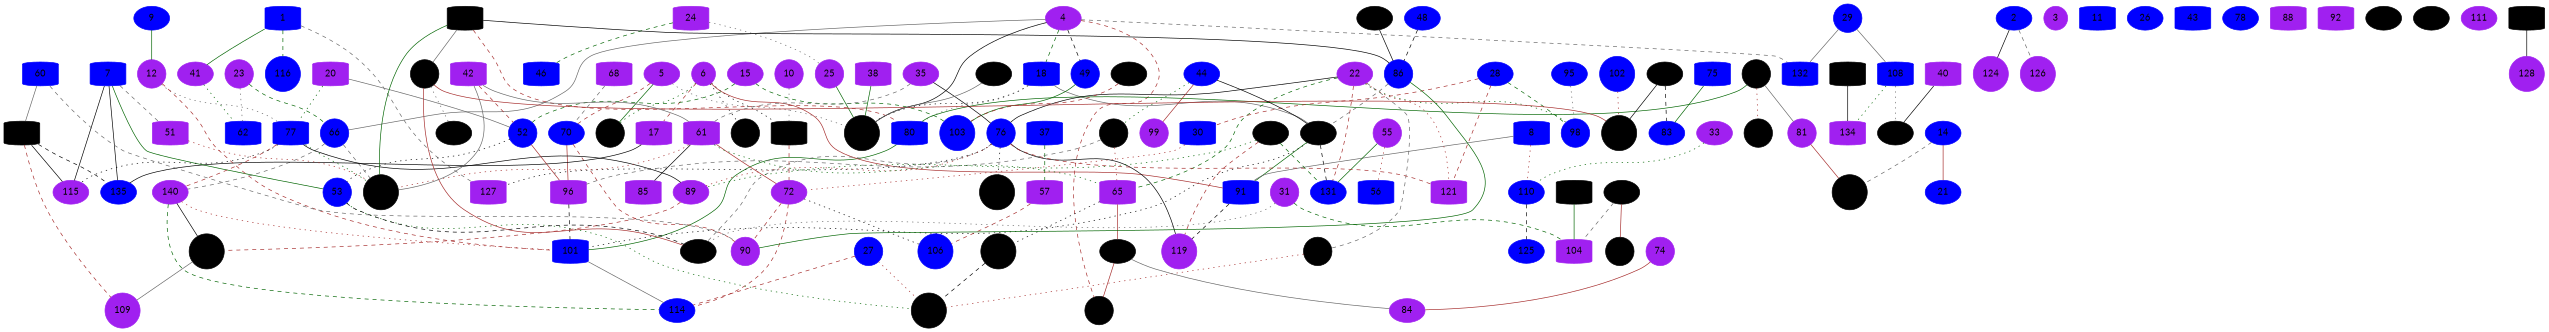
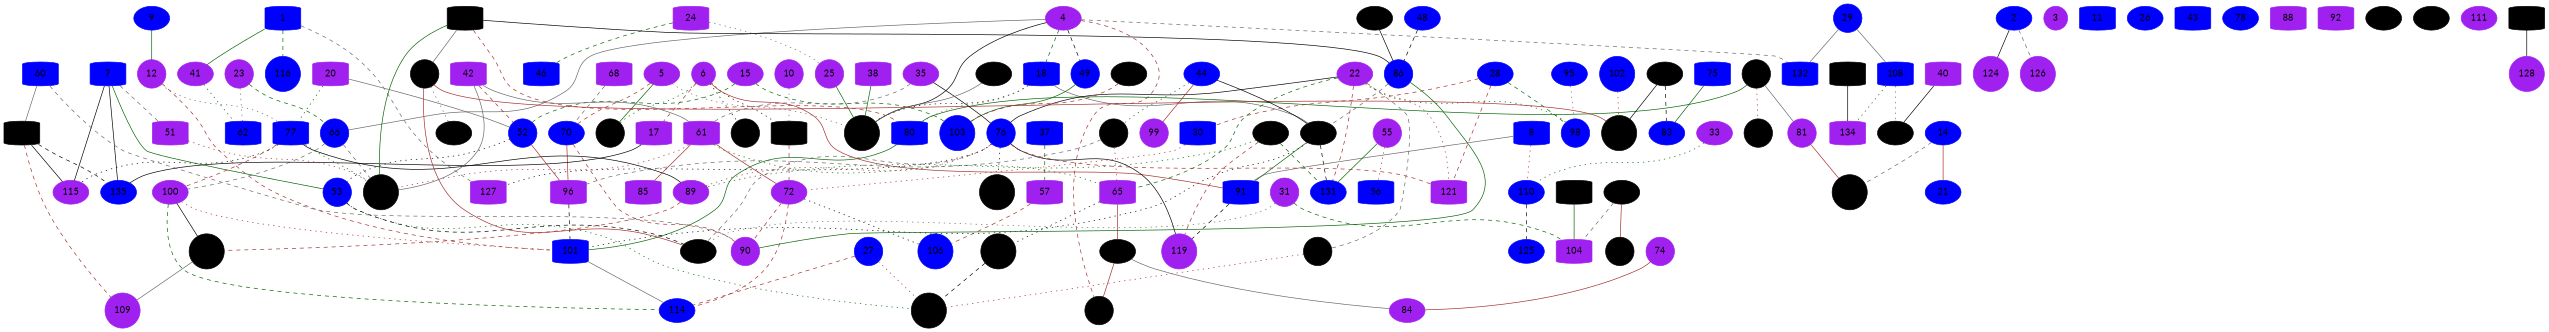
edge "61" -- "85": color black -> brown
node "140": label "140" -> "100"
